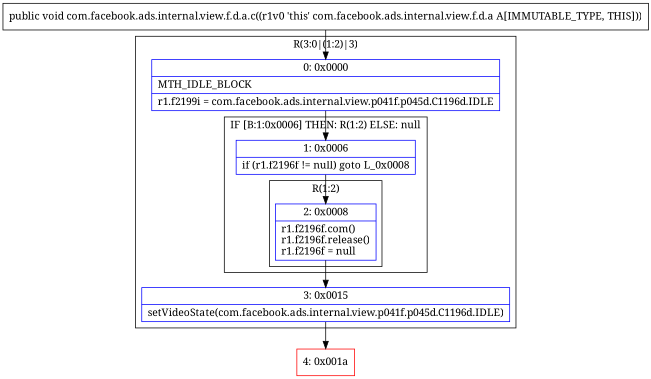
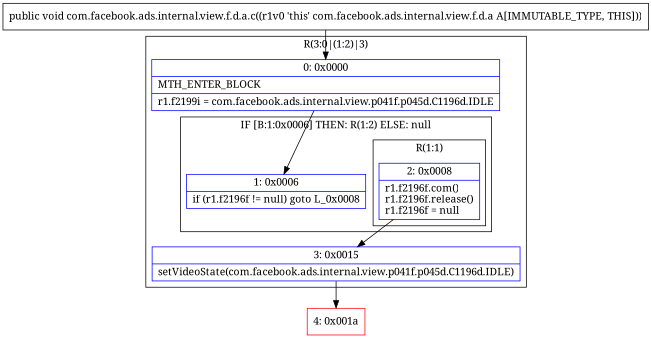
node "0: 0x0000": text "MTH_IDLE_BLOCK" -> "MTH_ENTER_BLOCK"
edge "1: 0x0006" -> "2: 0x0008": removed
cluster "R(1:2)": label "R(1:2)" -> "R(1:1)"
